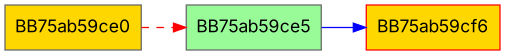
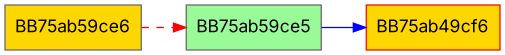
node "BB75ab59ce0": label "BB75ab59ce0" -> "BB75ab59ce6"
node "BB75ab59cf6": label "BB75ab59cf6" -> "BB75ab49cf6"
